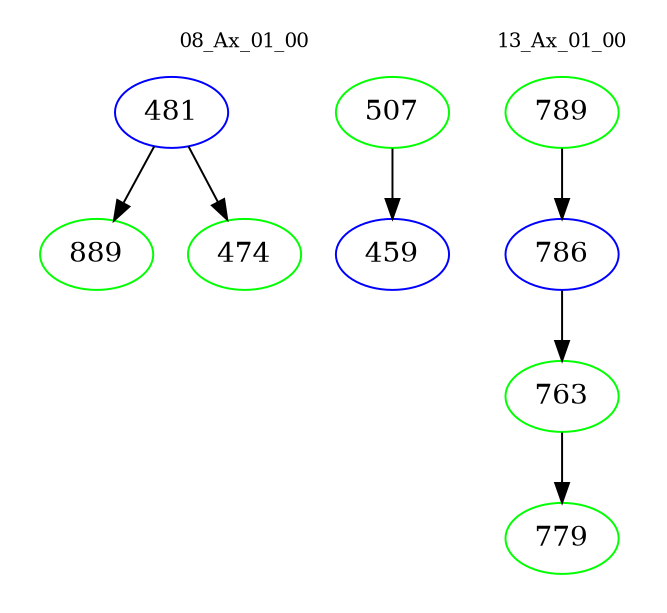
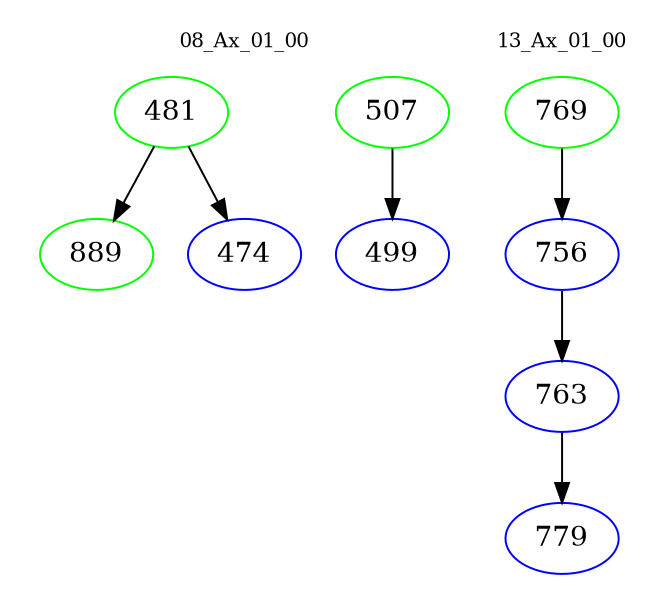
node "481": color blue -> green
node "789": label "789" -> "769"
node "474": color green -> blue
node "459": label "459" -> "499"
node "786": label "786" -> "756"
node "763": color green -> blue
node "779": color green -> blue
